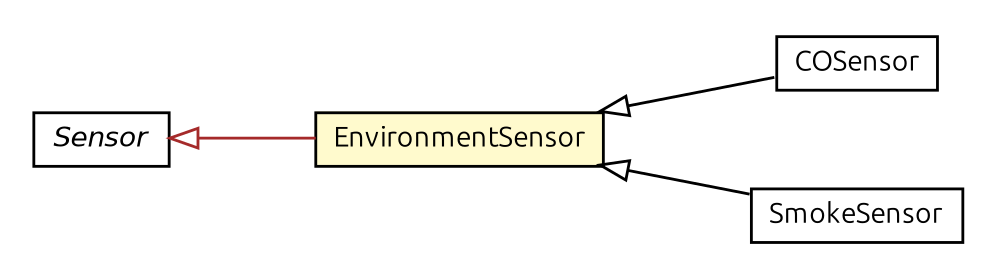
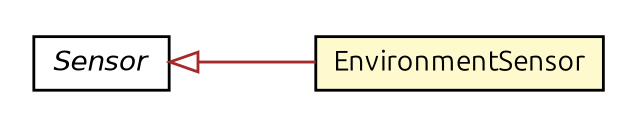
node "COSensor": removed
node "SmokeSensor": removed
